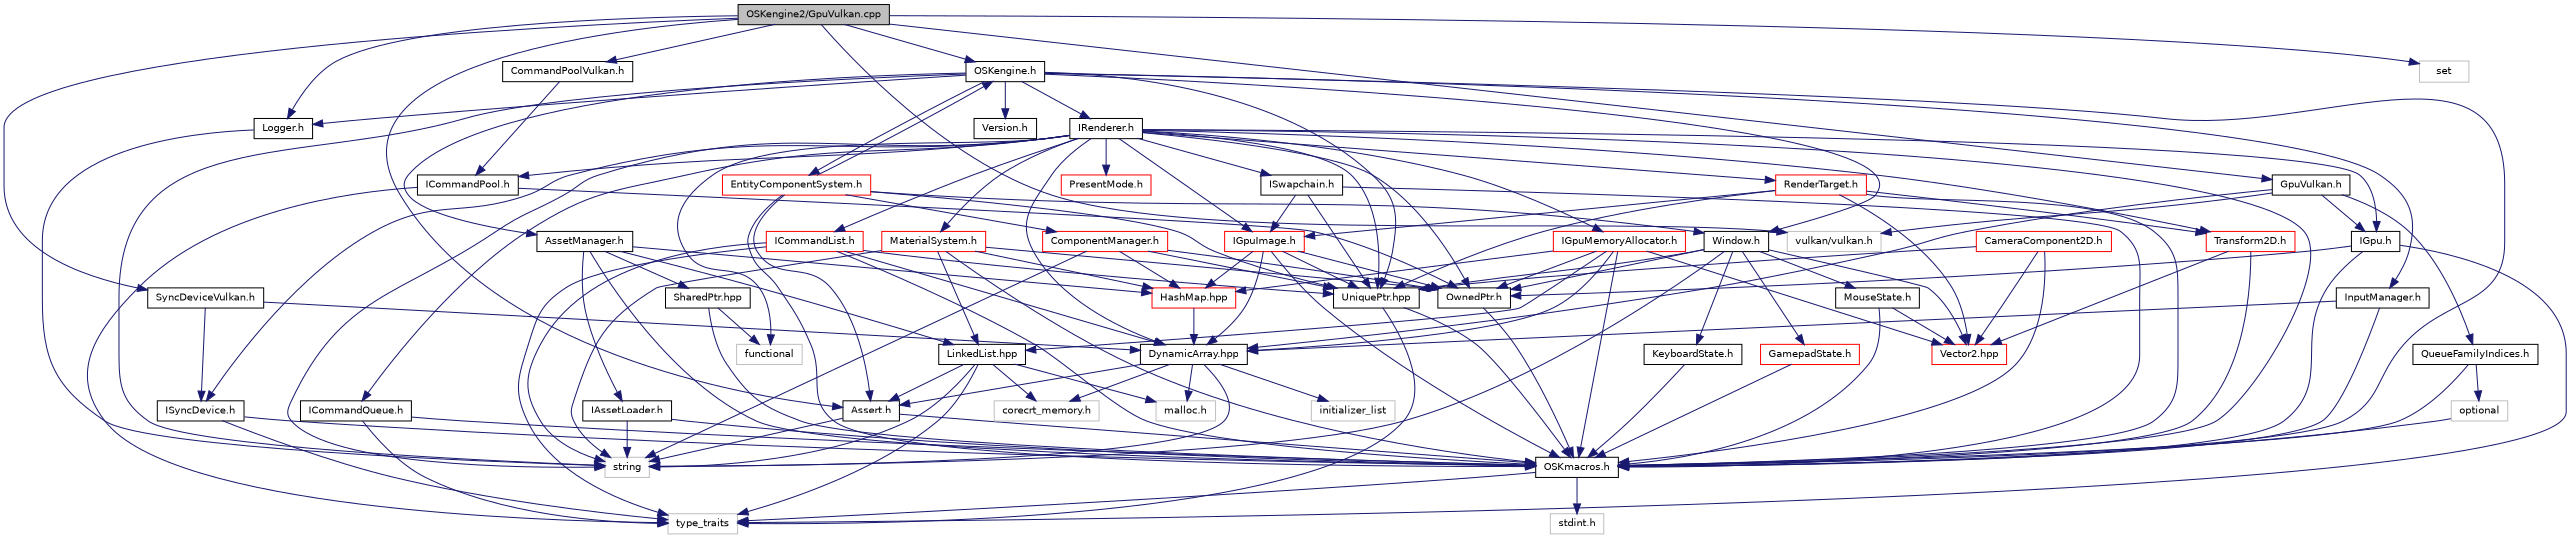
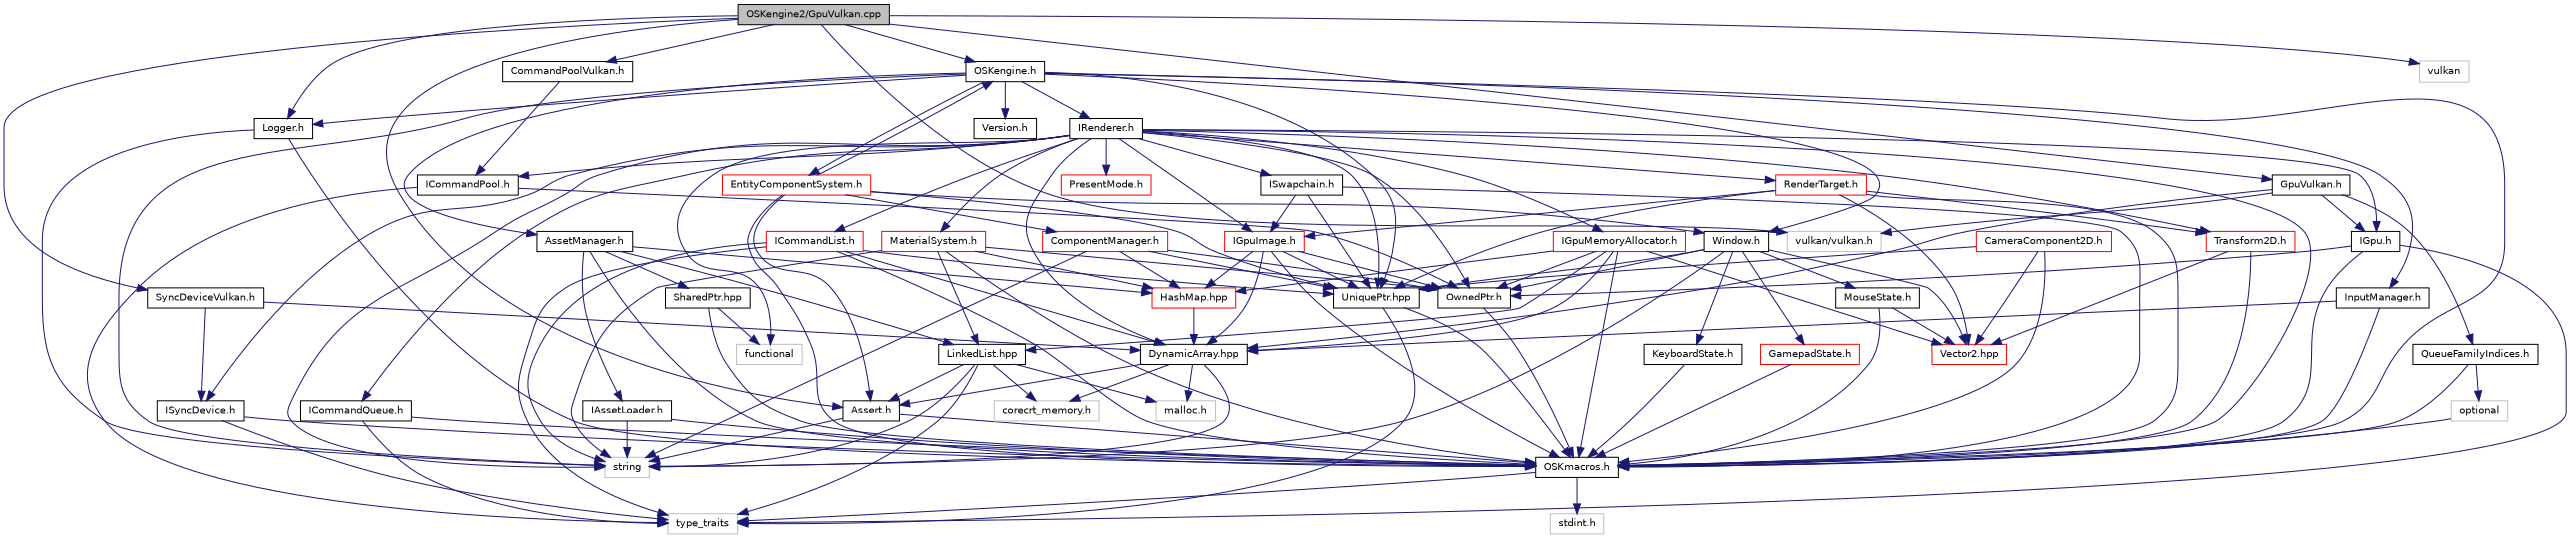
node "set": label "set" -> "vulkan"
edge "Logger.h" -> "OSKmacros.h": added
node "initializer_list": removed
